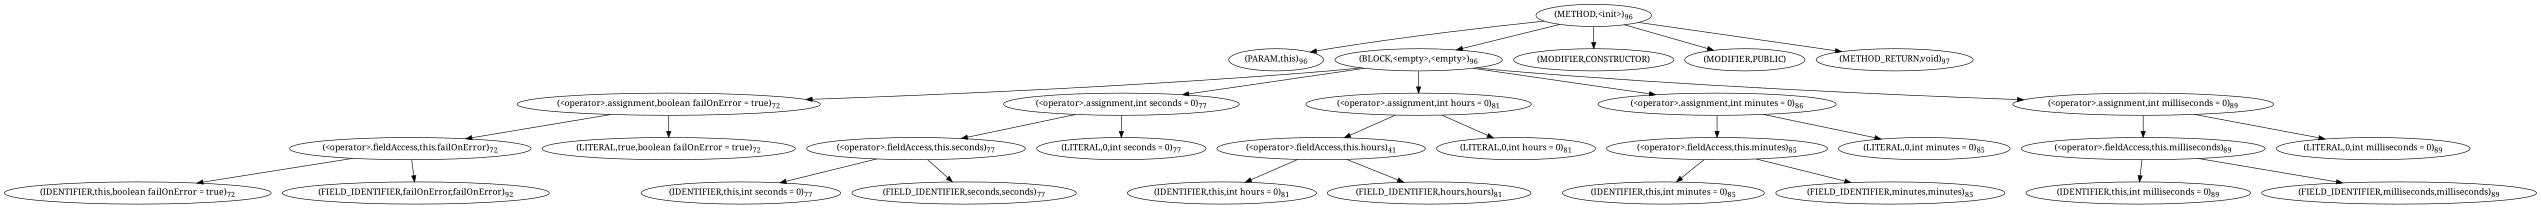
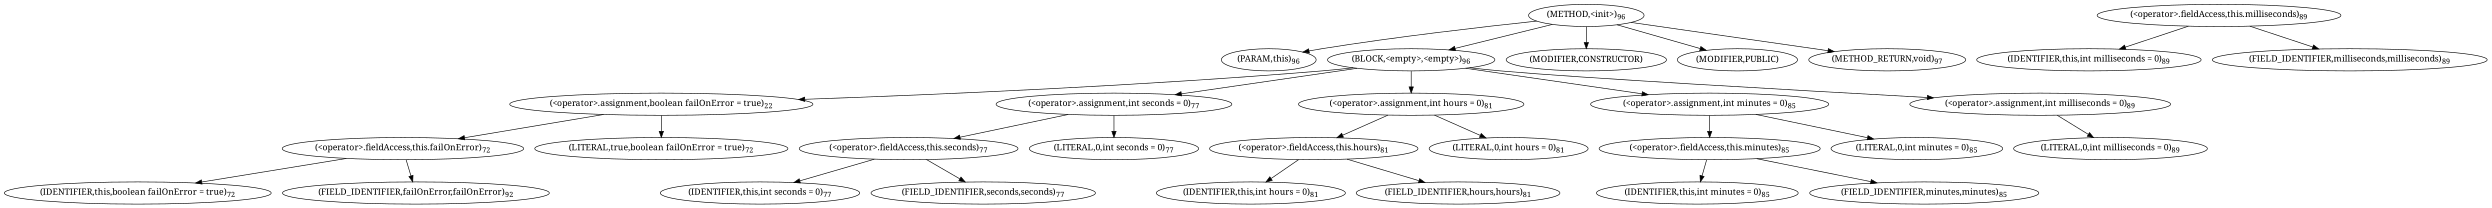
node "(<operator>.assignment,boolean failOnError = true)": text "72" -> "22"
node "(<operator>.assignment,int minutes = 0)": text "86" -> "85"
edge "(<operator>.assignment,int milliseconds = 0)" -> "(<operator>.fieldAccess,this.milliseconds)": removed
node "(<operator>.fieldAccess,this.hours)": text "41" -> "81"
